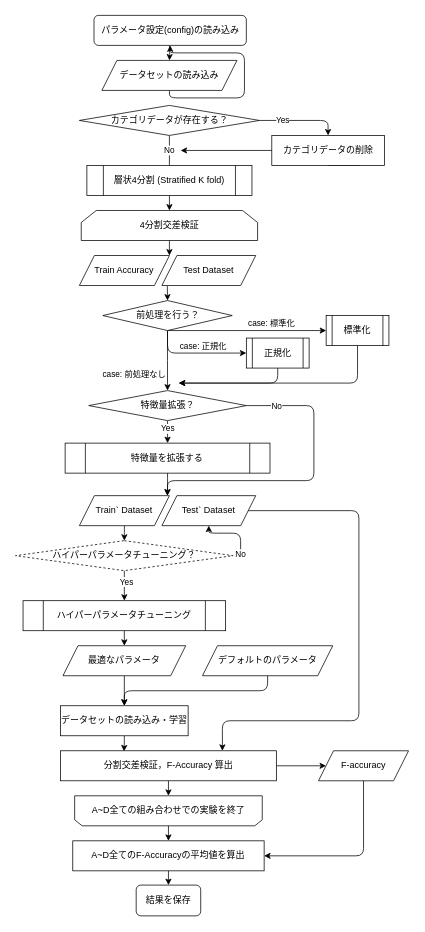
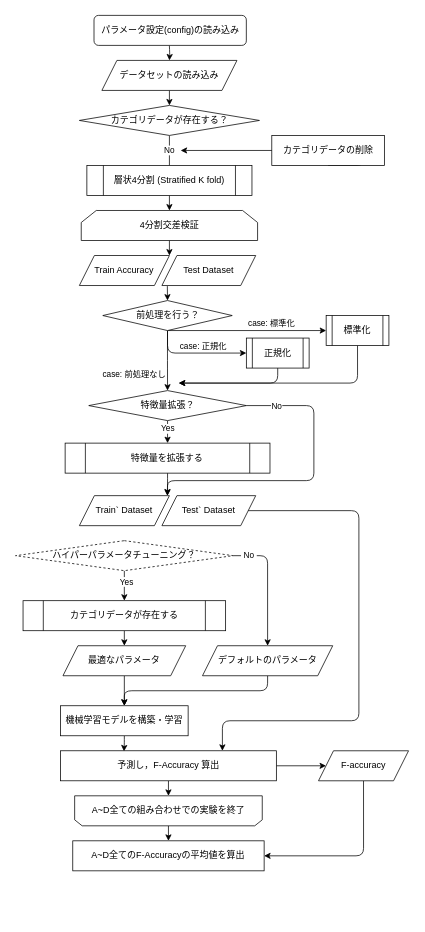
edge "データセットの読み込み" -> "パラメータ設定(config)の読み込み": now "データセットの読み込み" -> "カテゴリデータが存在する？"
edge "カテゴリデータが存在する？" -> "カテゴリデータの削除": removed, label "Yes"
edge "Train` Dataset" -> "ハイパーパラメータチューニング？": removed
edge "ハイパーパラメータチューニング？" -> "Test` Dataset": now "ハイパーパラメータチューニング？" -> "デフォルトのパラメータ"
node "ハイパーパラメータチューニング": label "ハイパーパラメータチューニング" -> "カテゴリデータが存在する"
node "データセットの読み込み・学習": label "データセットの読み込み・学習" -> "機械学習モデルを構築・学習"
node "分割交差検証，F-Accuracy 算出": label "分割交差検証，F-Accuracy 算出" -> "予測し，F-Accuracy 算出"
edge "A~D全てのF-Accuracyの平均値を算出" -> "結果を保存": removed
node "結果を保存": removed
